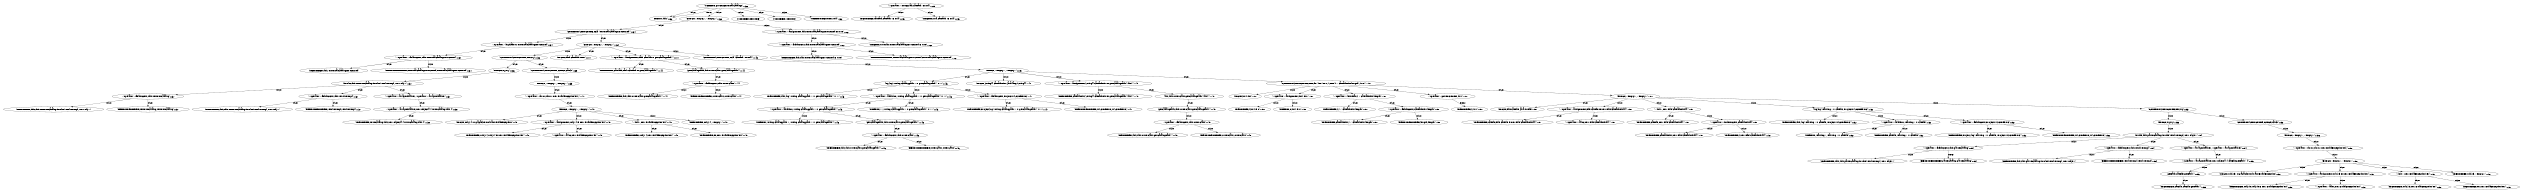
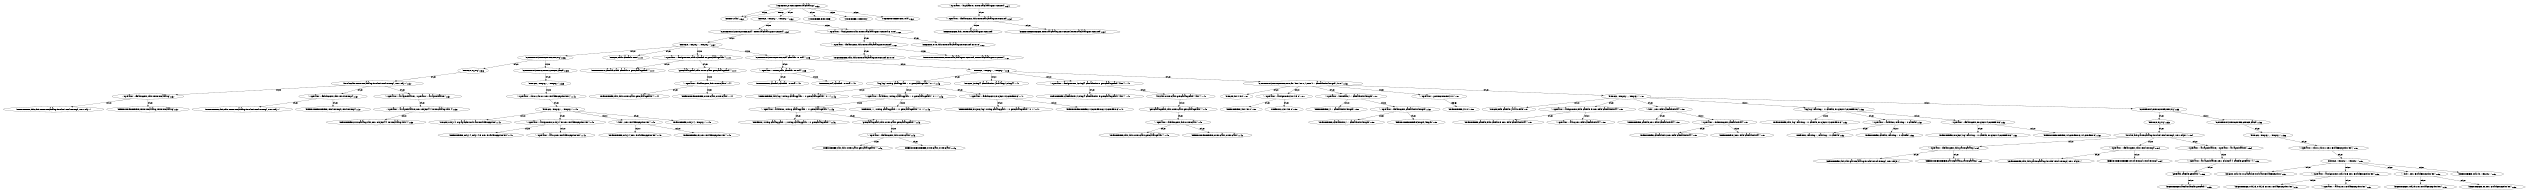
edge "(CONTROL_STRUCTURE,IF,if (!externalCatalogsProcessed))" -> "(<operator>.logicalNot,!externalCatalogsProcessed)": removed, label "AST:"
edge "(CONTROL_STRUCTURE,IF,if (catPath != null))" -> "(<operator>.notEquals,catPath != null)": added, label "AST:"
edge "(<operator>.fieldAccess,this.parseCatalog)" -> "(FIELD_IDENTIFIER,parseCatalog,parseCatalog)": label "DDG: " -> "AST: "
